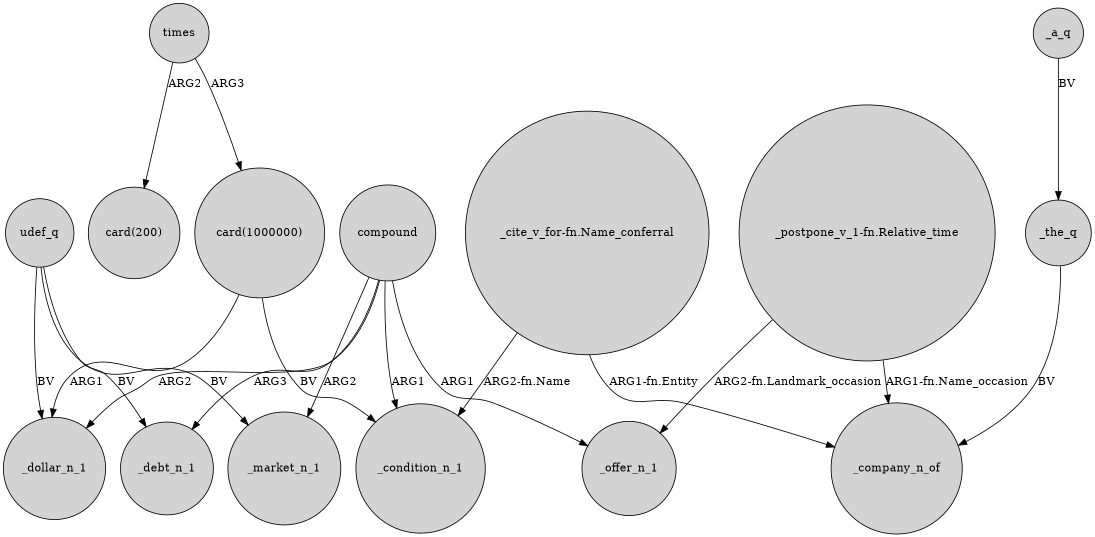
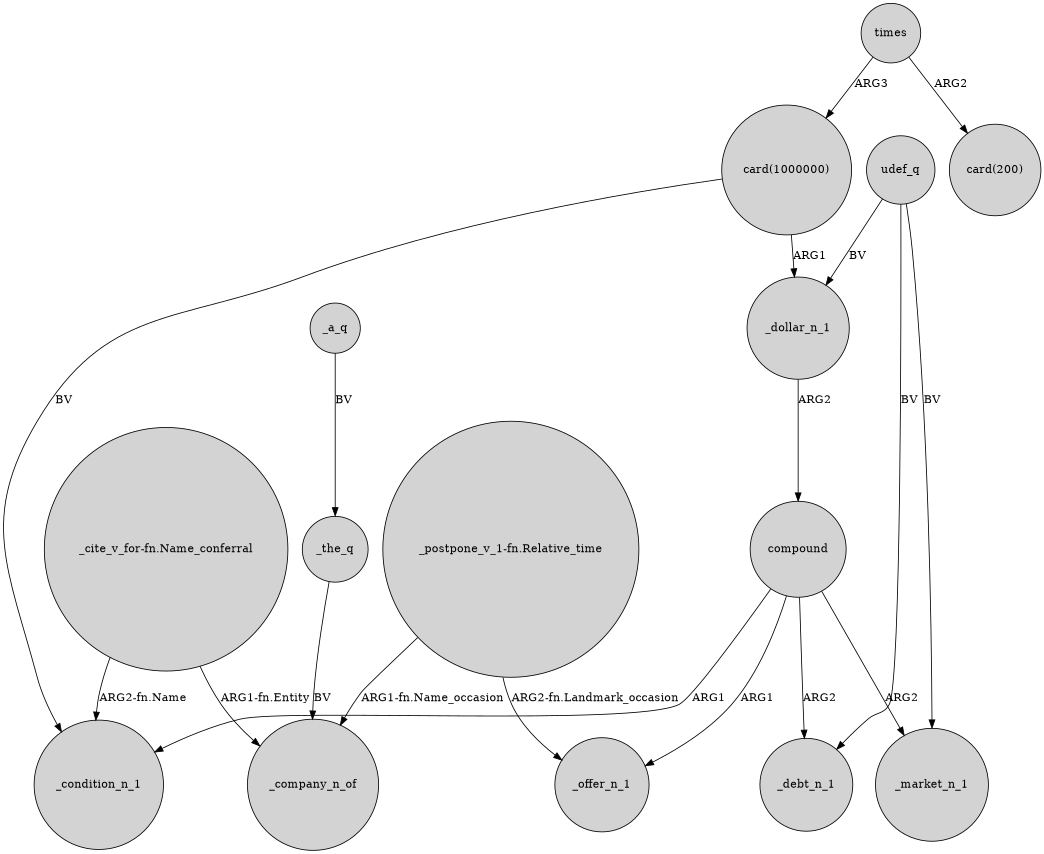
edge "compound" -> "_dollar_n_1": reversed
edge "compound" -> "_debt_n_1": label "ARG3" -> "ARG2"
